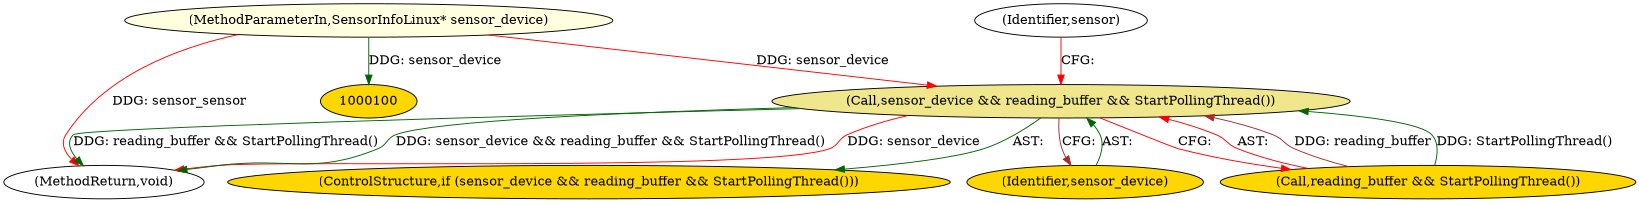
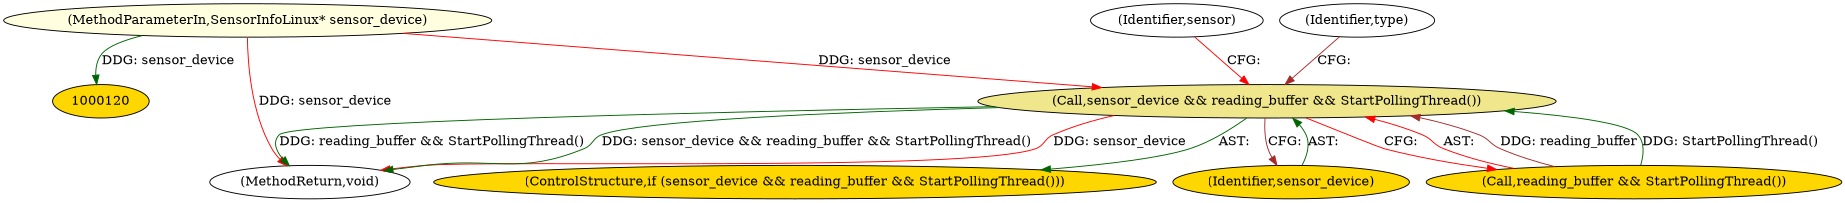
node "(Identifier,type)": added
edge "(MethodParameterIn,SensorInfoLinux* sensor_device)" -> "(MethodReturn,void)": label "DDG: sensor_sensor" -> "DDG: sensor_device"
node "1000100": label "1000100" -> "1000120"
